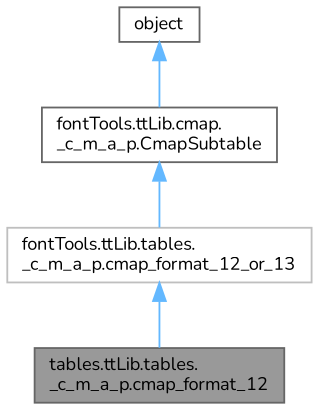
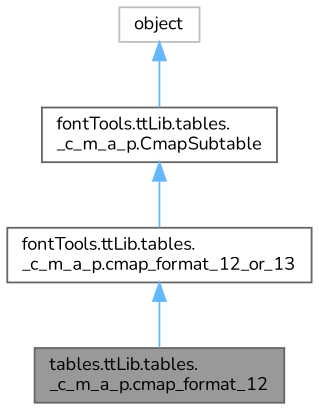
node "object": color gray40 -> grey75
node "fontTools.ttLib.cmap. _c_m_a_p.CmapSubtable": label "fontTools.ttLib.cmap. _c_m_a_p.CmapSubtable" -> "fontTools.ttLib.tables. _c_m_a_p.CmapSubtable"
node "fontTools.ttLib.tables. _c_m_a_p.cmap_format_12_or_13": color grey75 -> gray40
